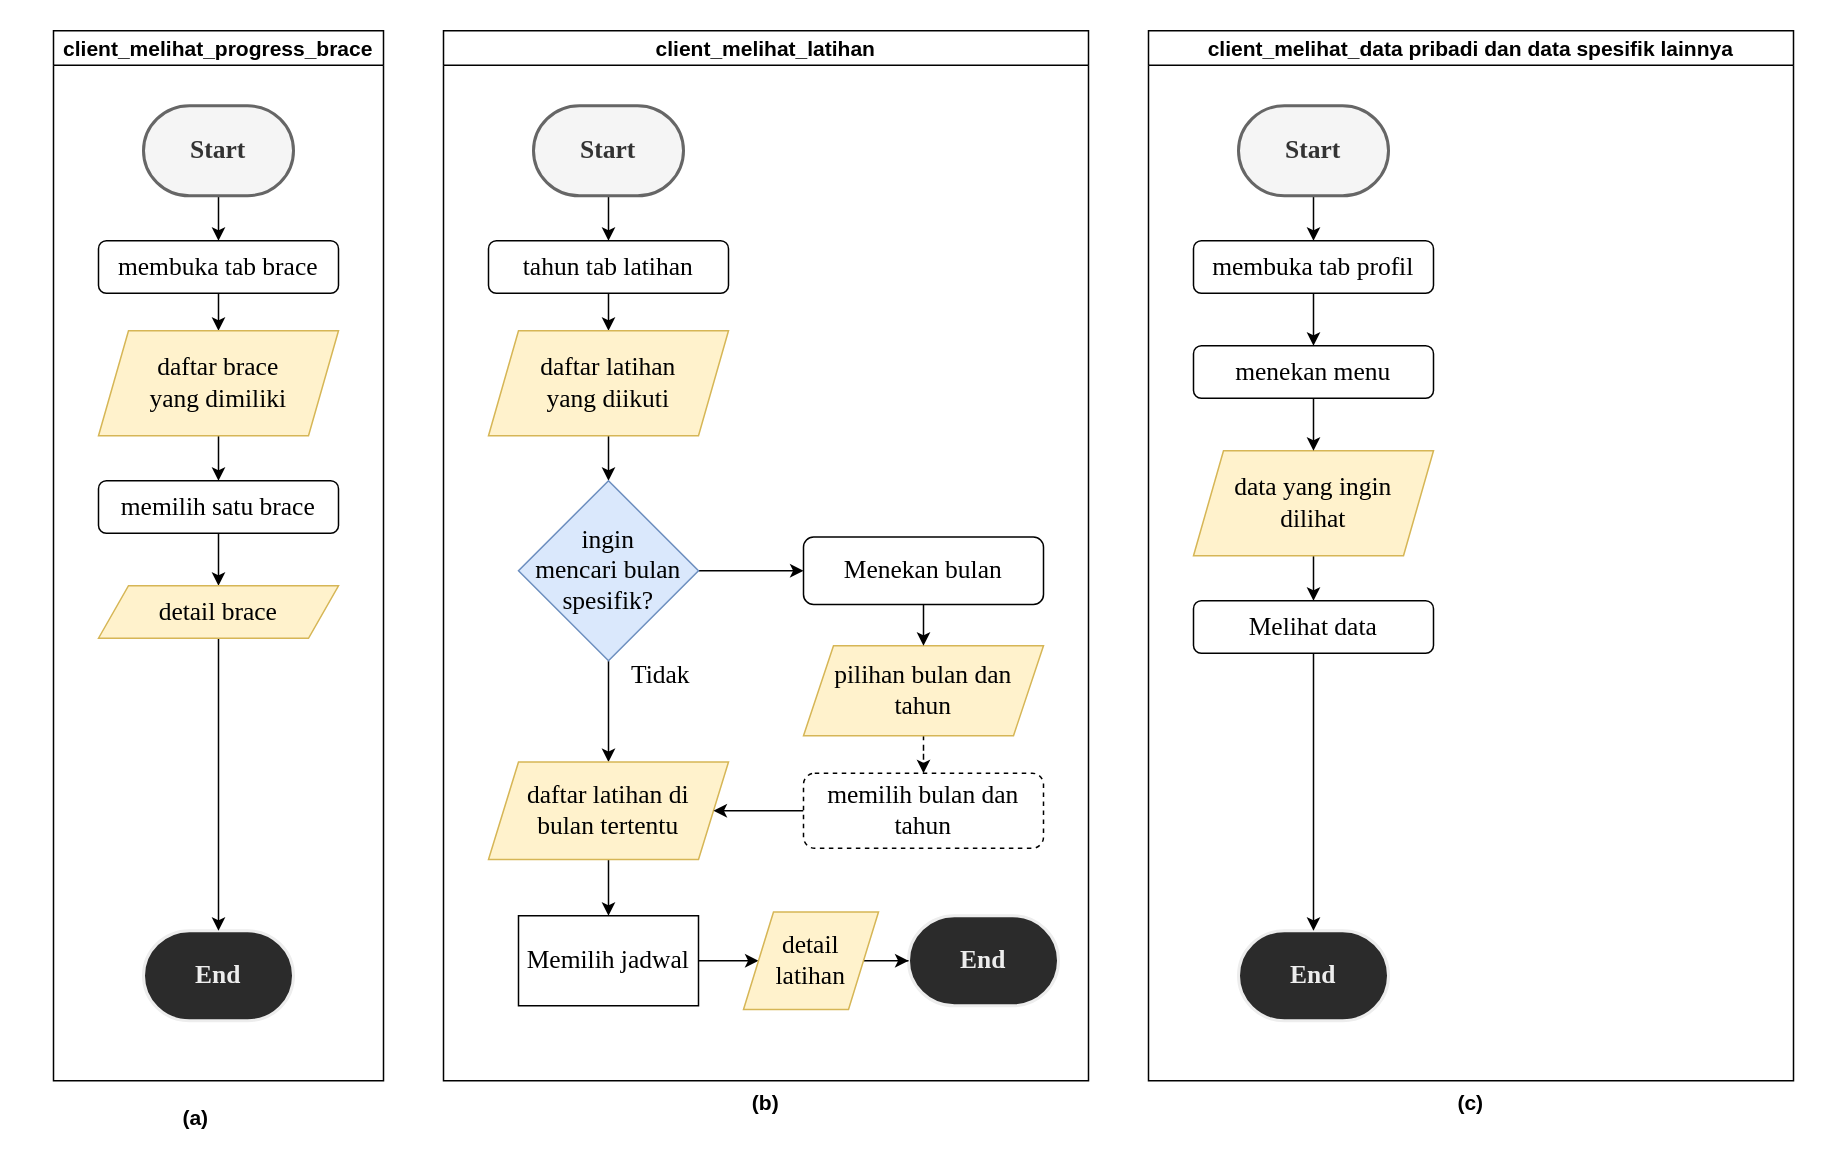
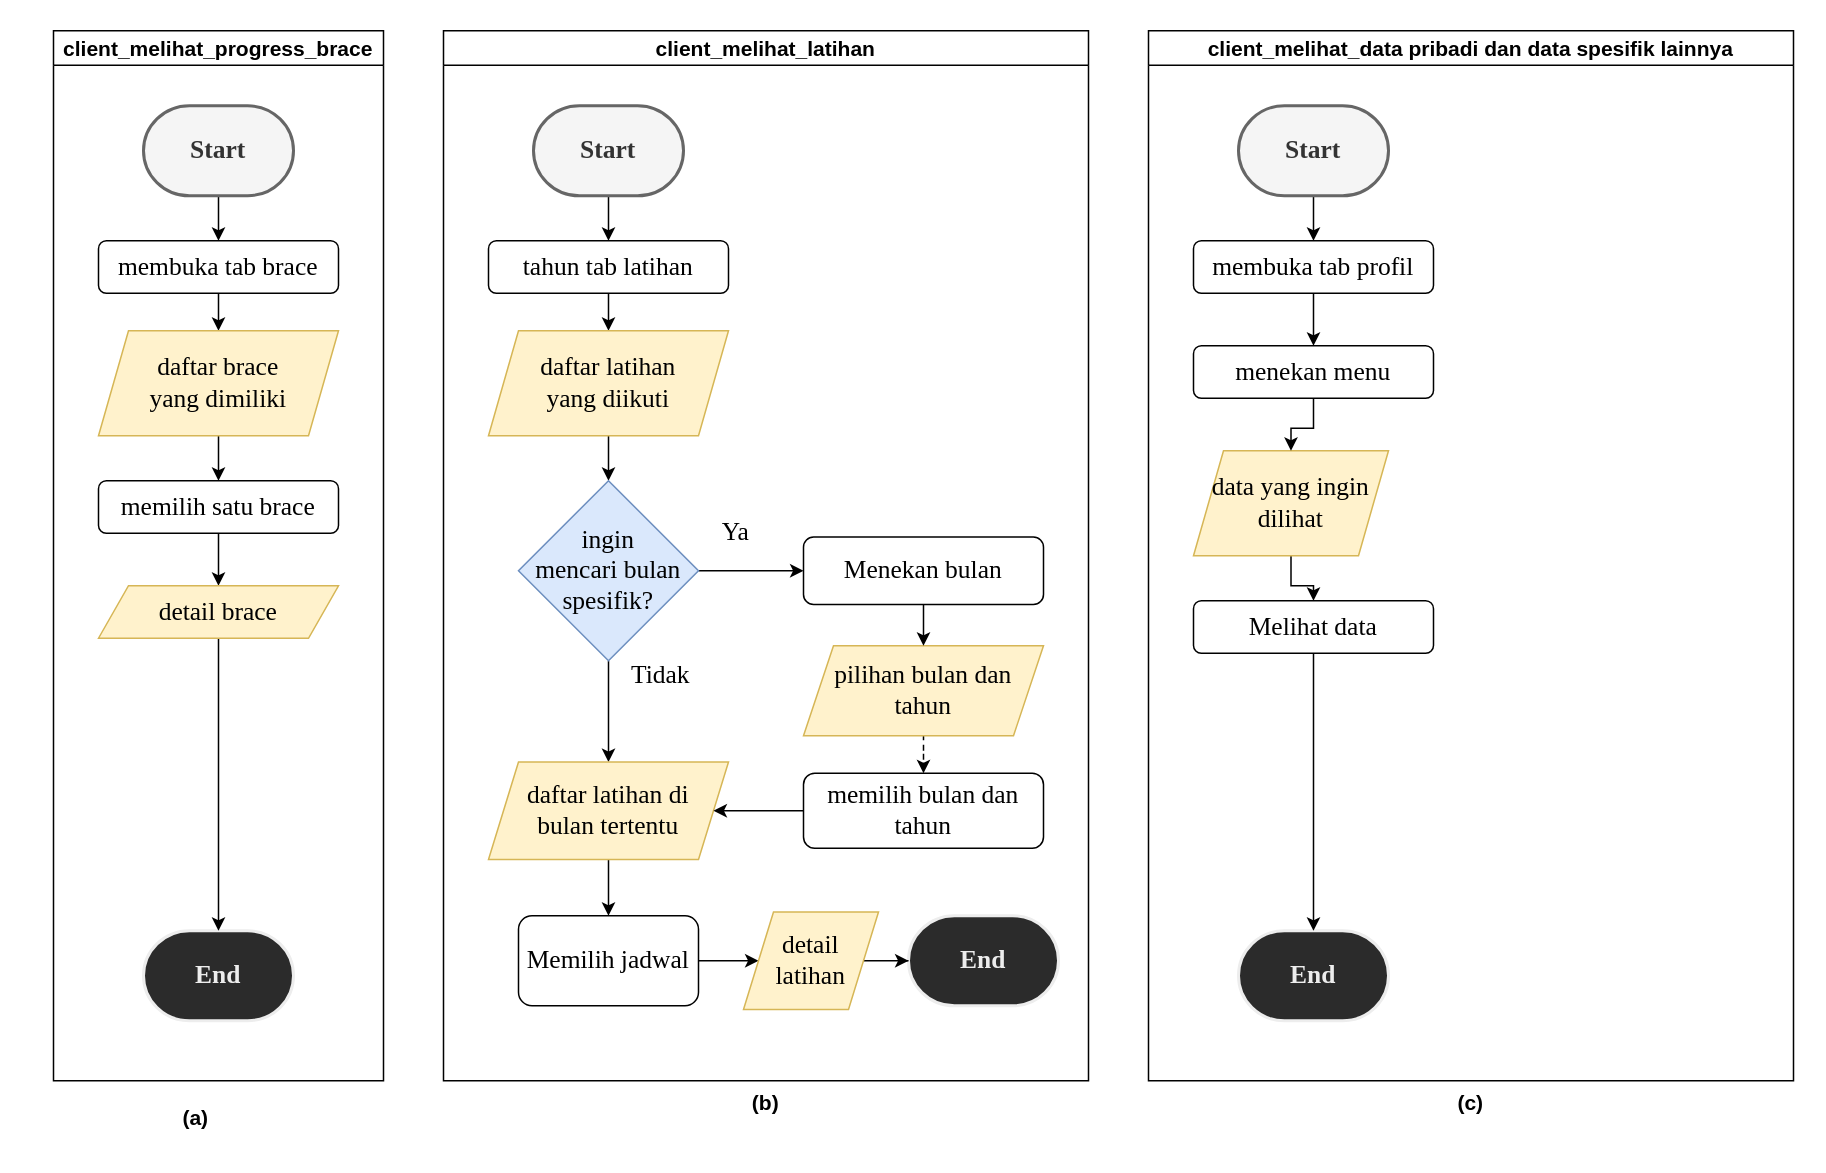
node "data yang ingin dilihat": size 240x105 -> 195x105
node "Ya": added
node "memilih bulan dan tahun": style dashed -> solid
node "Memilih jadwal": shape rectangle -> rounded rectangle
